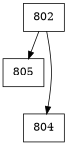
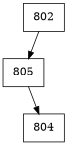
edge "802" -> "804": now "805" -> "804"
